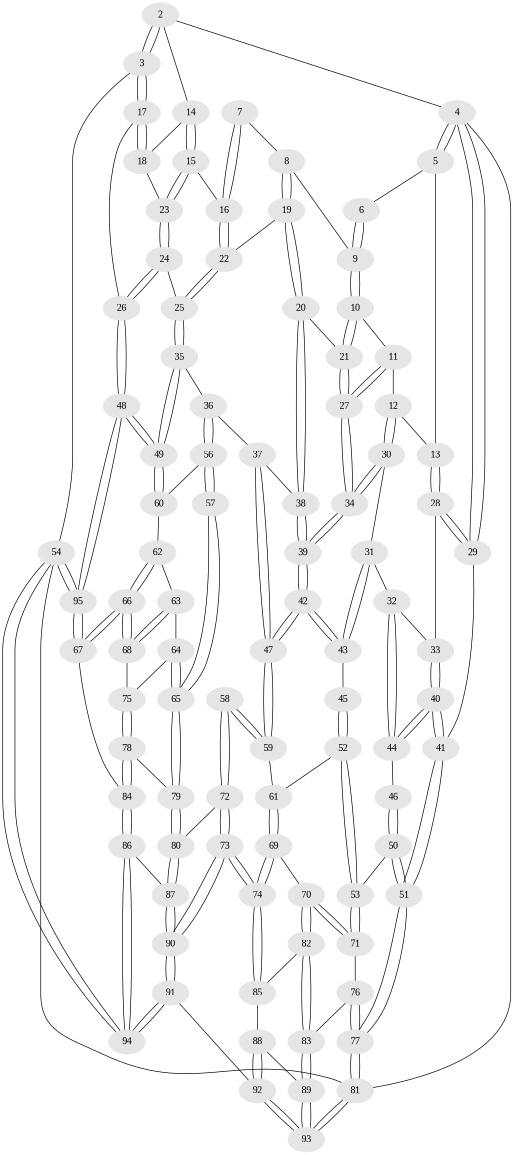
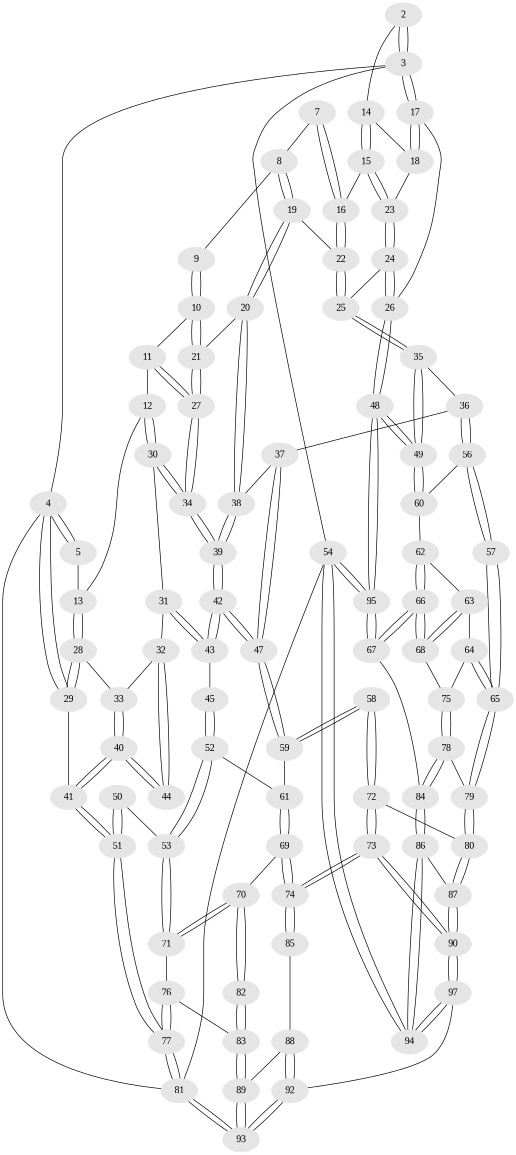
edge "2" -- "4": now "3" -- "4"
node "6": removed
node "46": removed
edge "82" -- "85": removed
node "91": label "91" -> "97"
